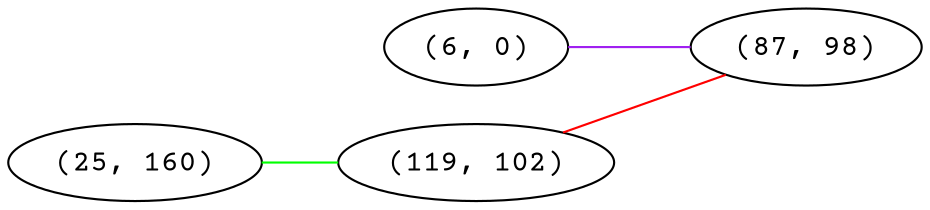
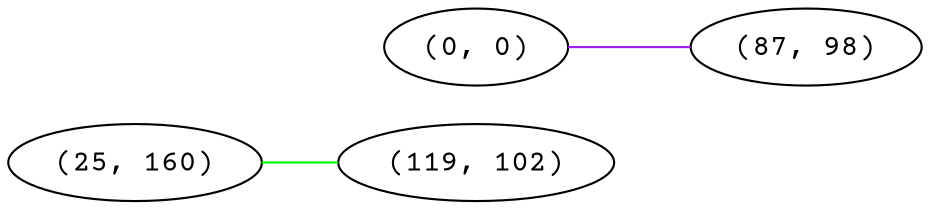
node "(6, 0)": label "(6, 0)" -> "(0, 0)"
edge "(87, 98)" -- "(119, 102)": removed
